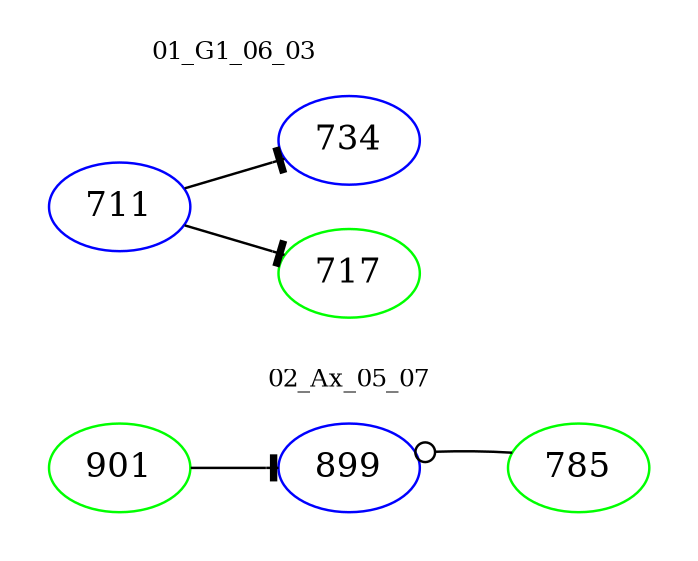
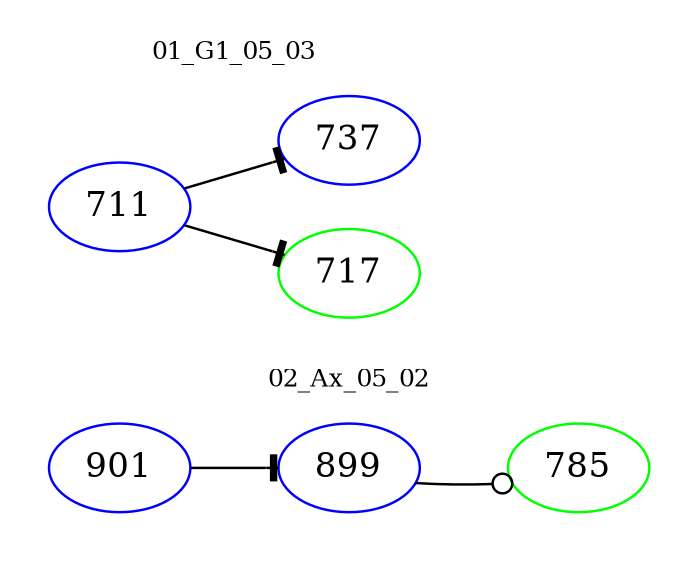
cluster "01_G1_06_03": label "01_G1_06_03" -> "01_G1_05_03"
node "734": label "734" -> "737"
cluster "02_Ax_05_07": label "02_Ax_05_07" -> "02_Ax_05_02"
edge "785" -> "899": reversed
node "901": color green -> blue
